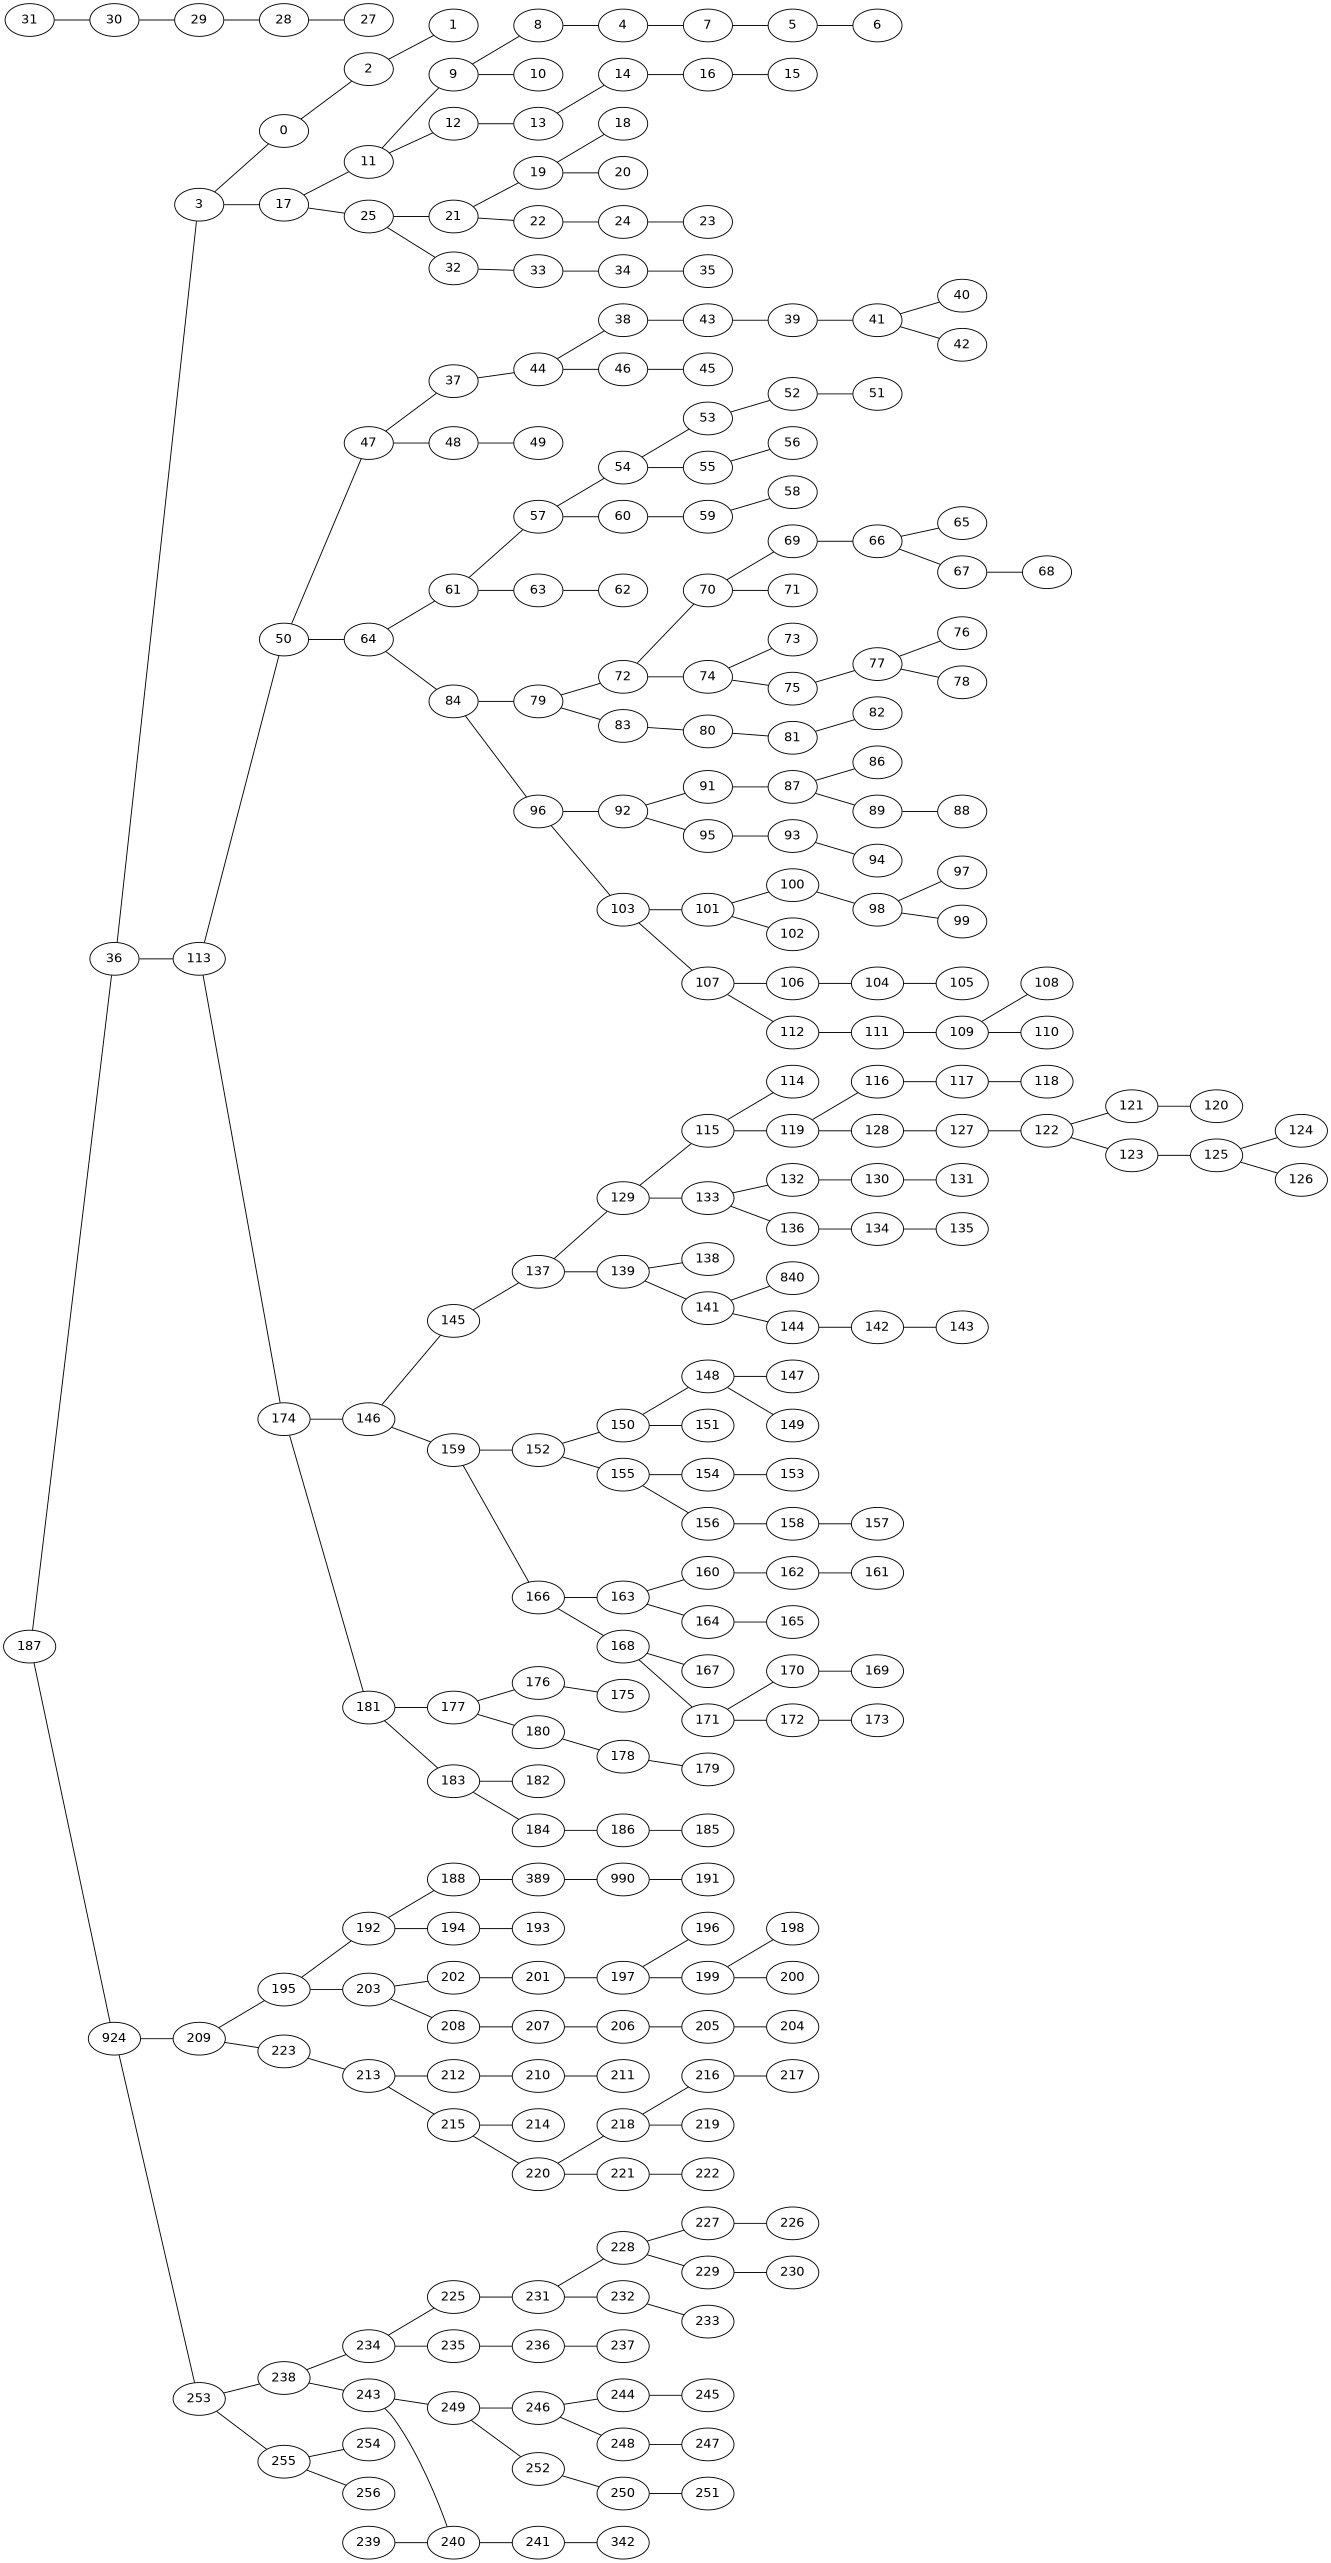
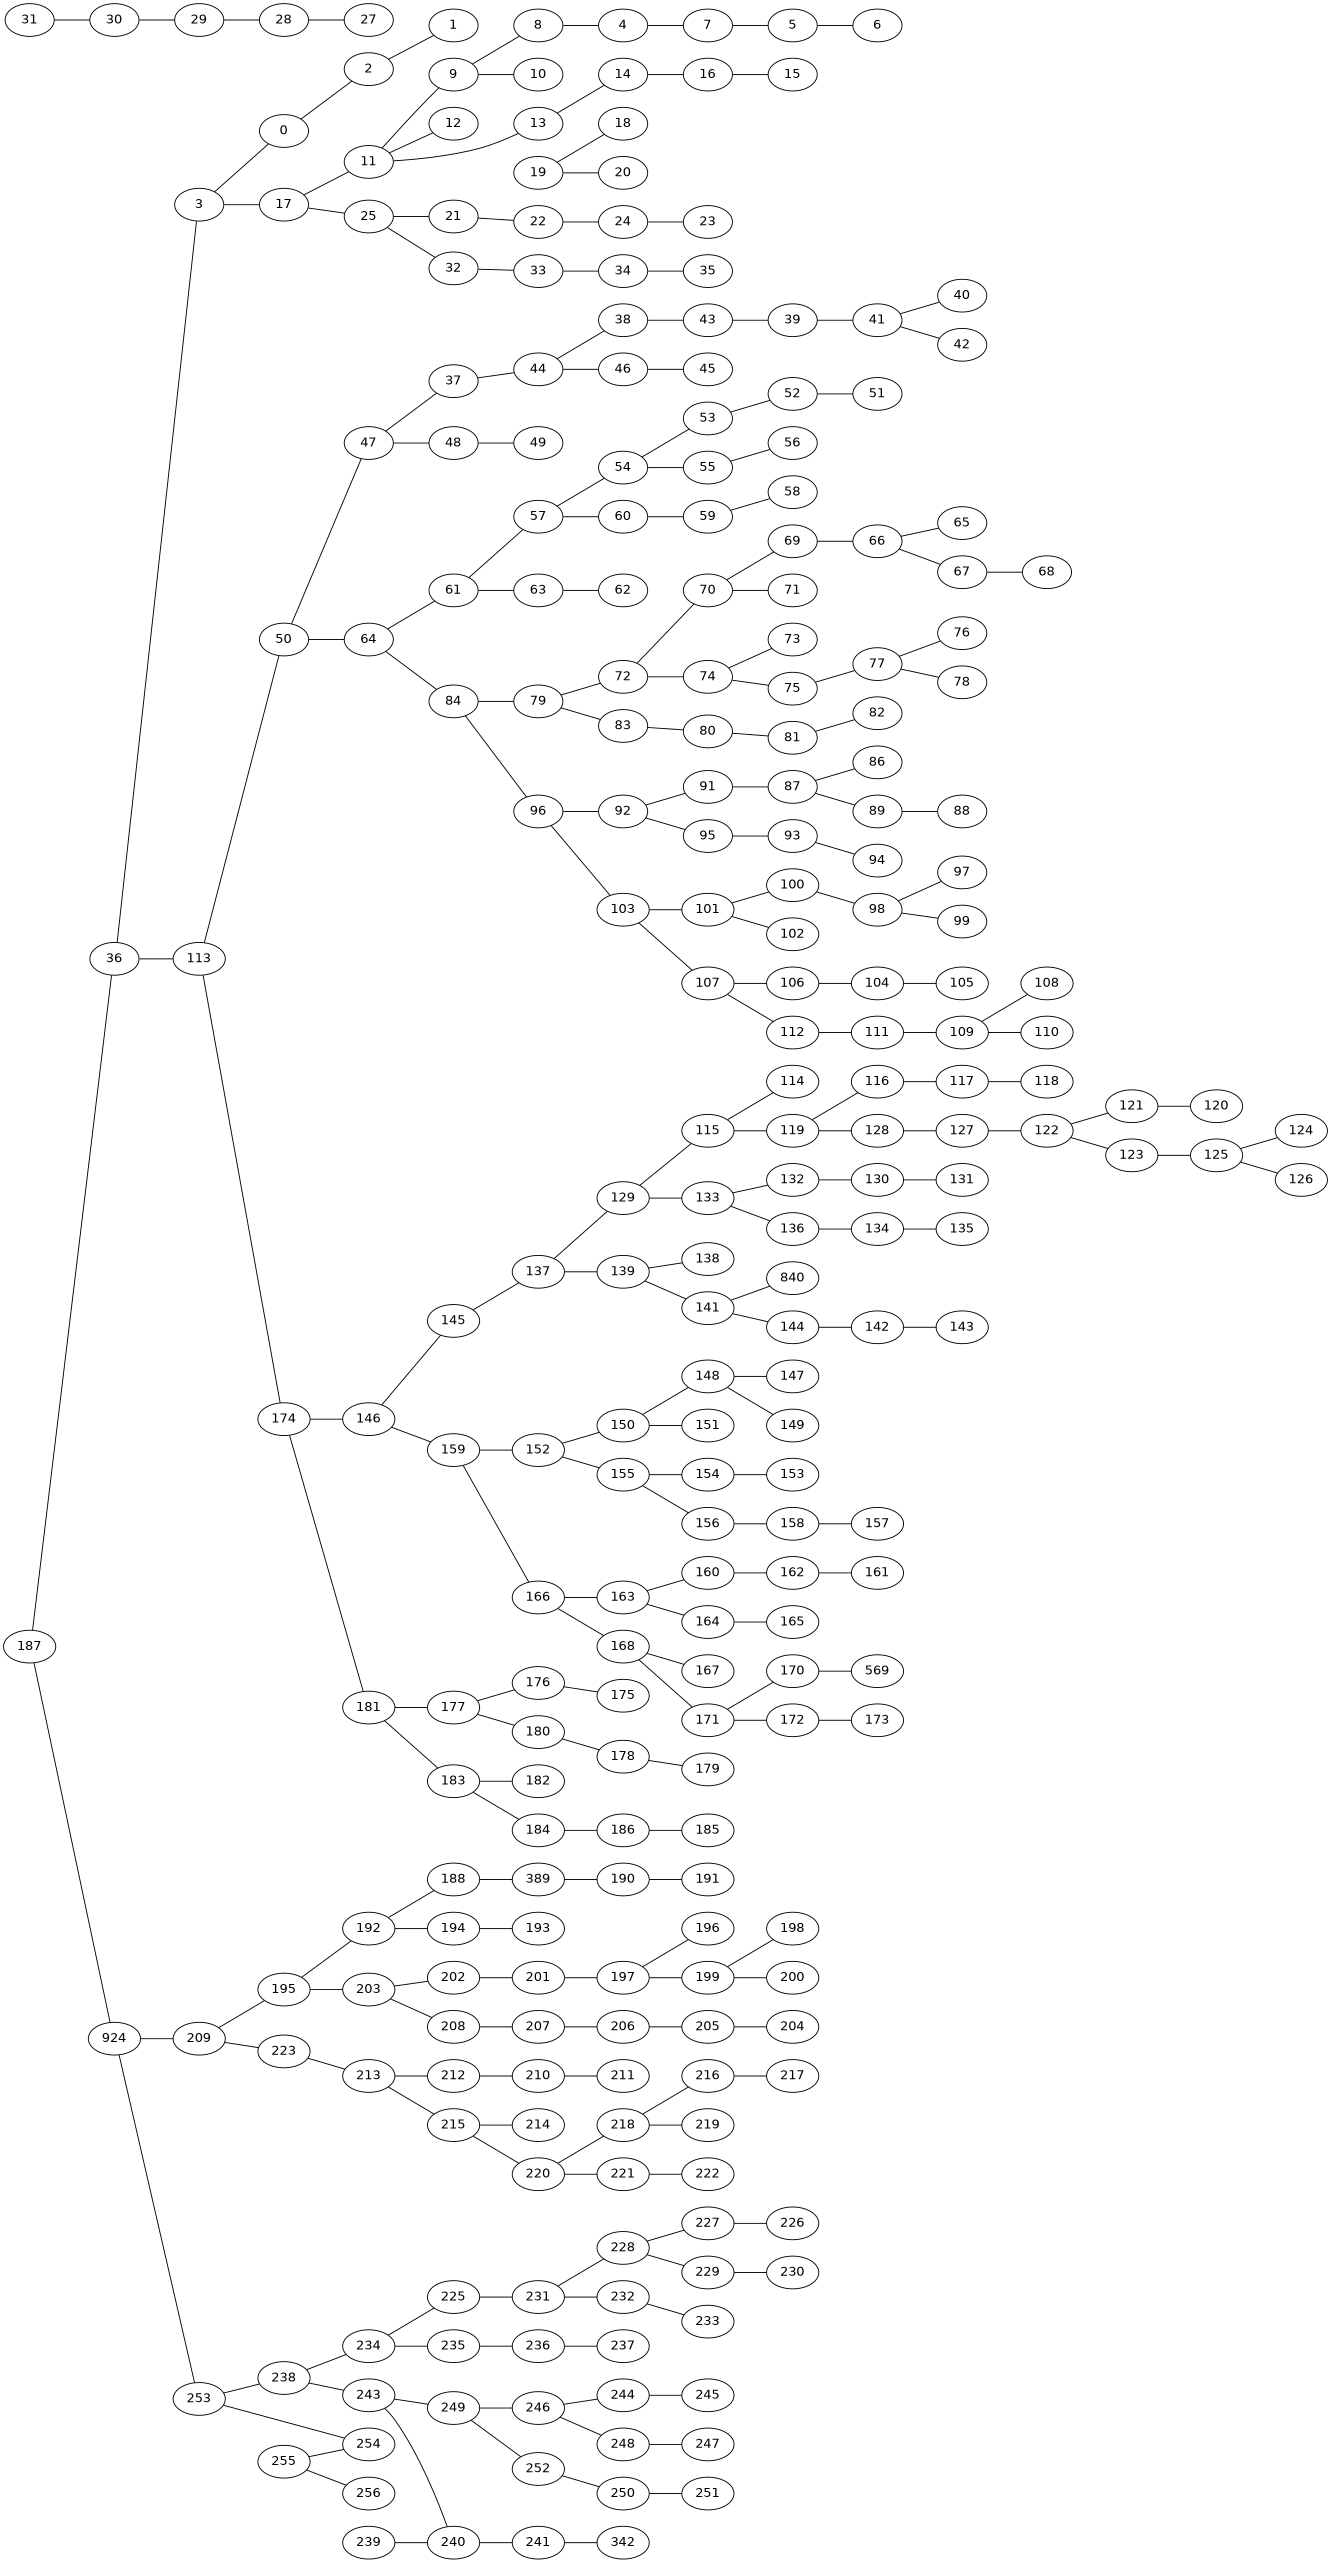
edge "12" -- "13": now "11" -- "13"
edge "19" -- "21": removed
node "169": label "169" -> "569"
node "990": label "990" -> "190"
edge "253" -- "255": now "253" -- "254"
